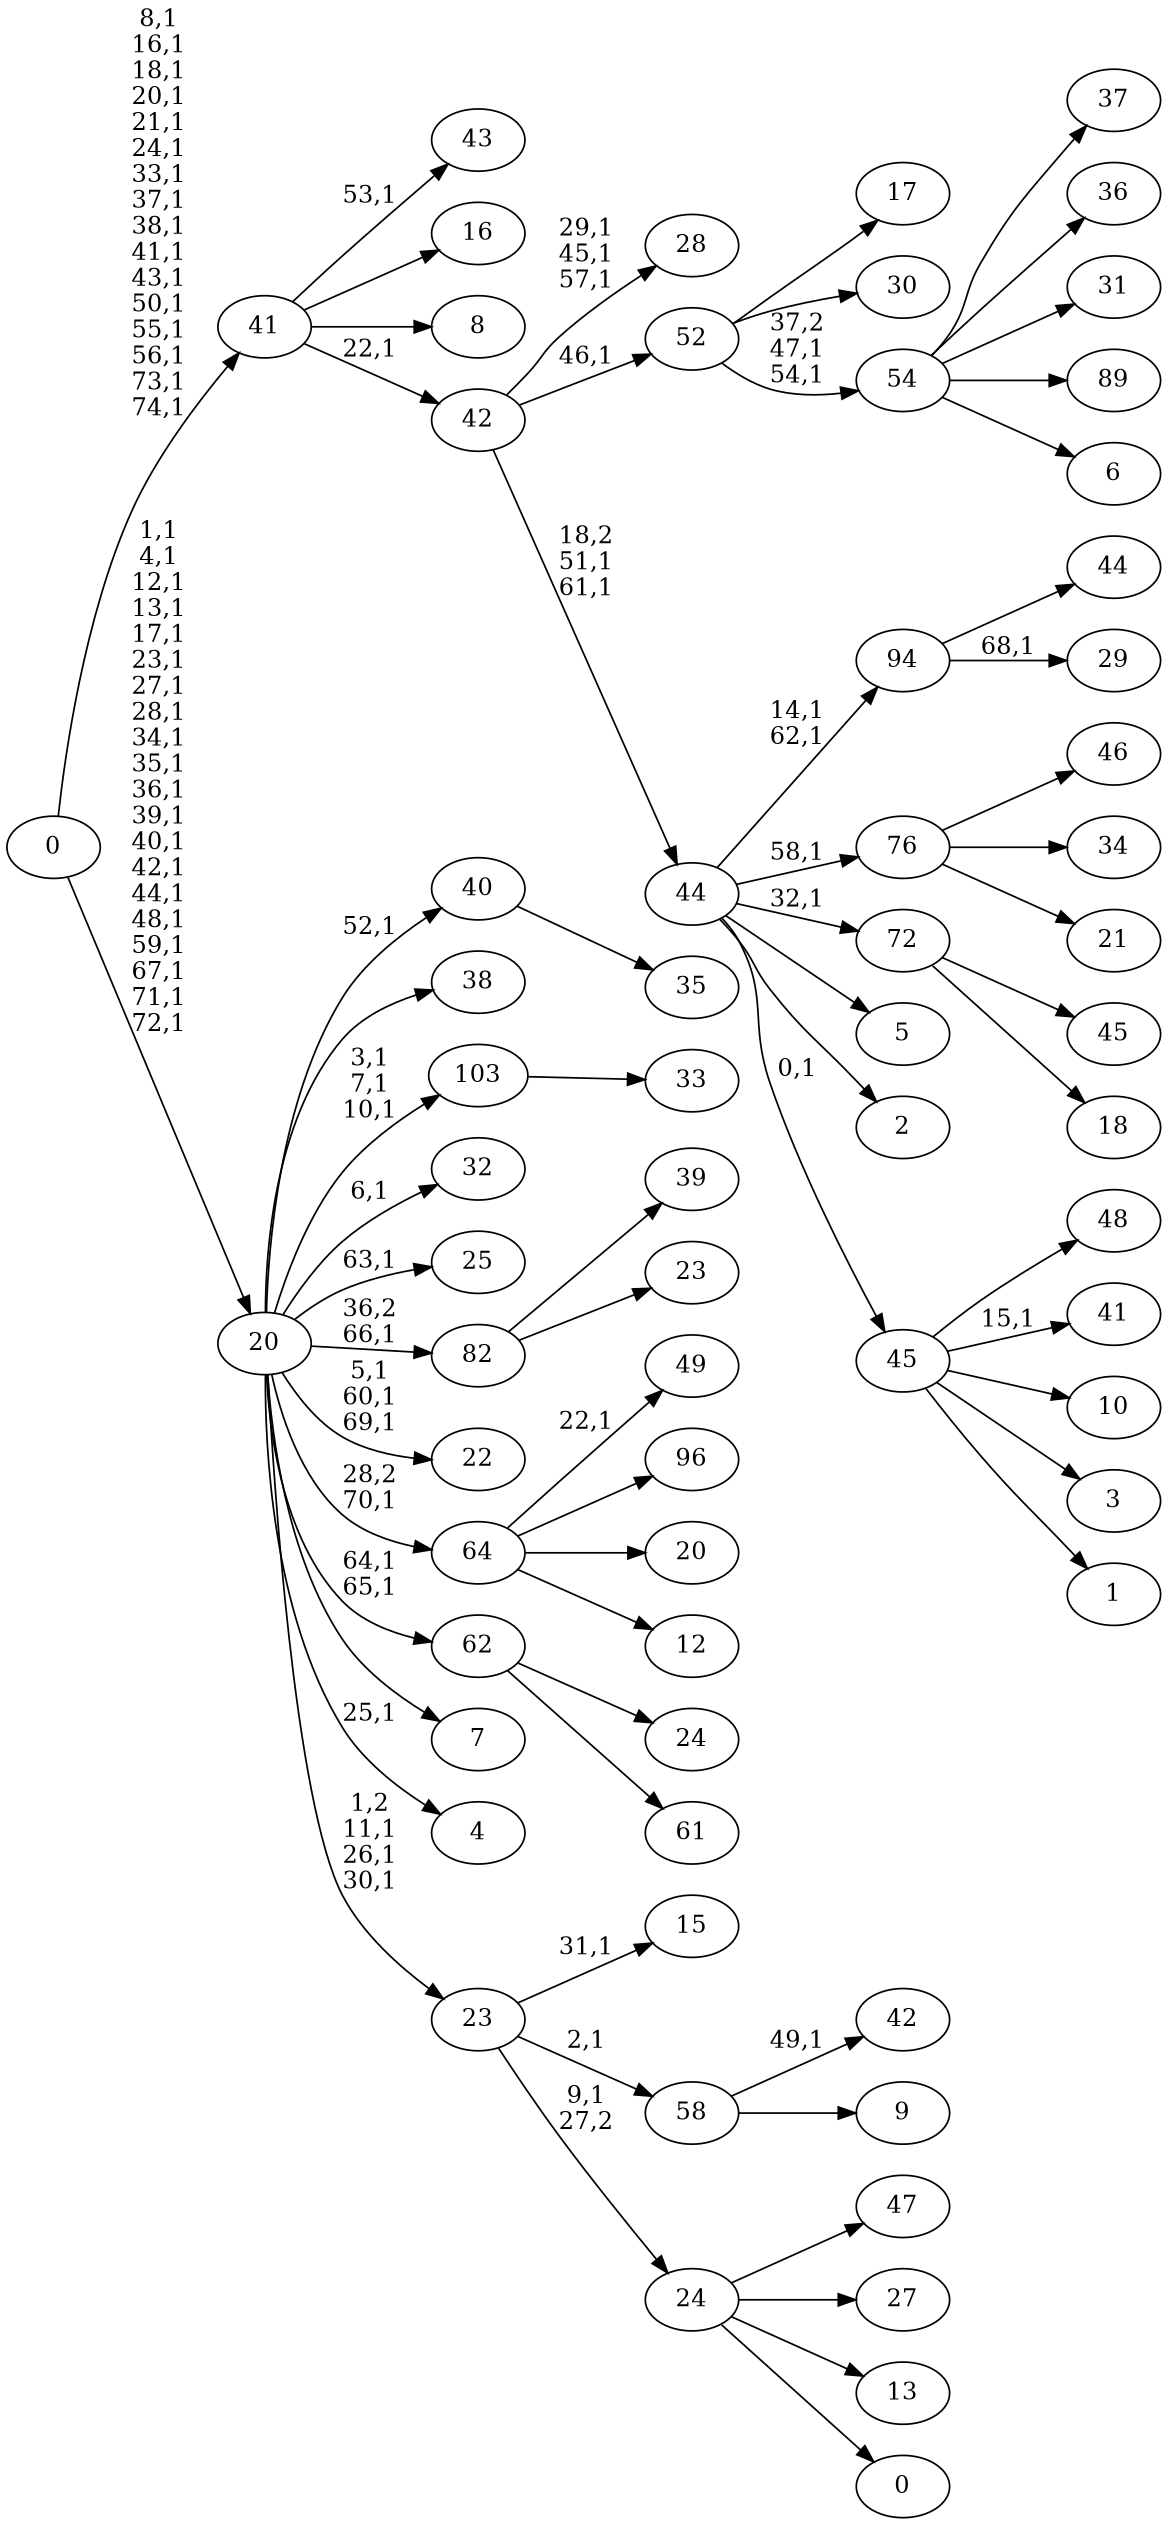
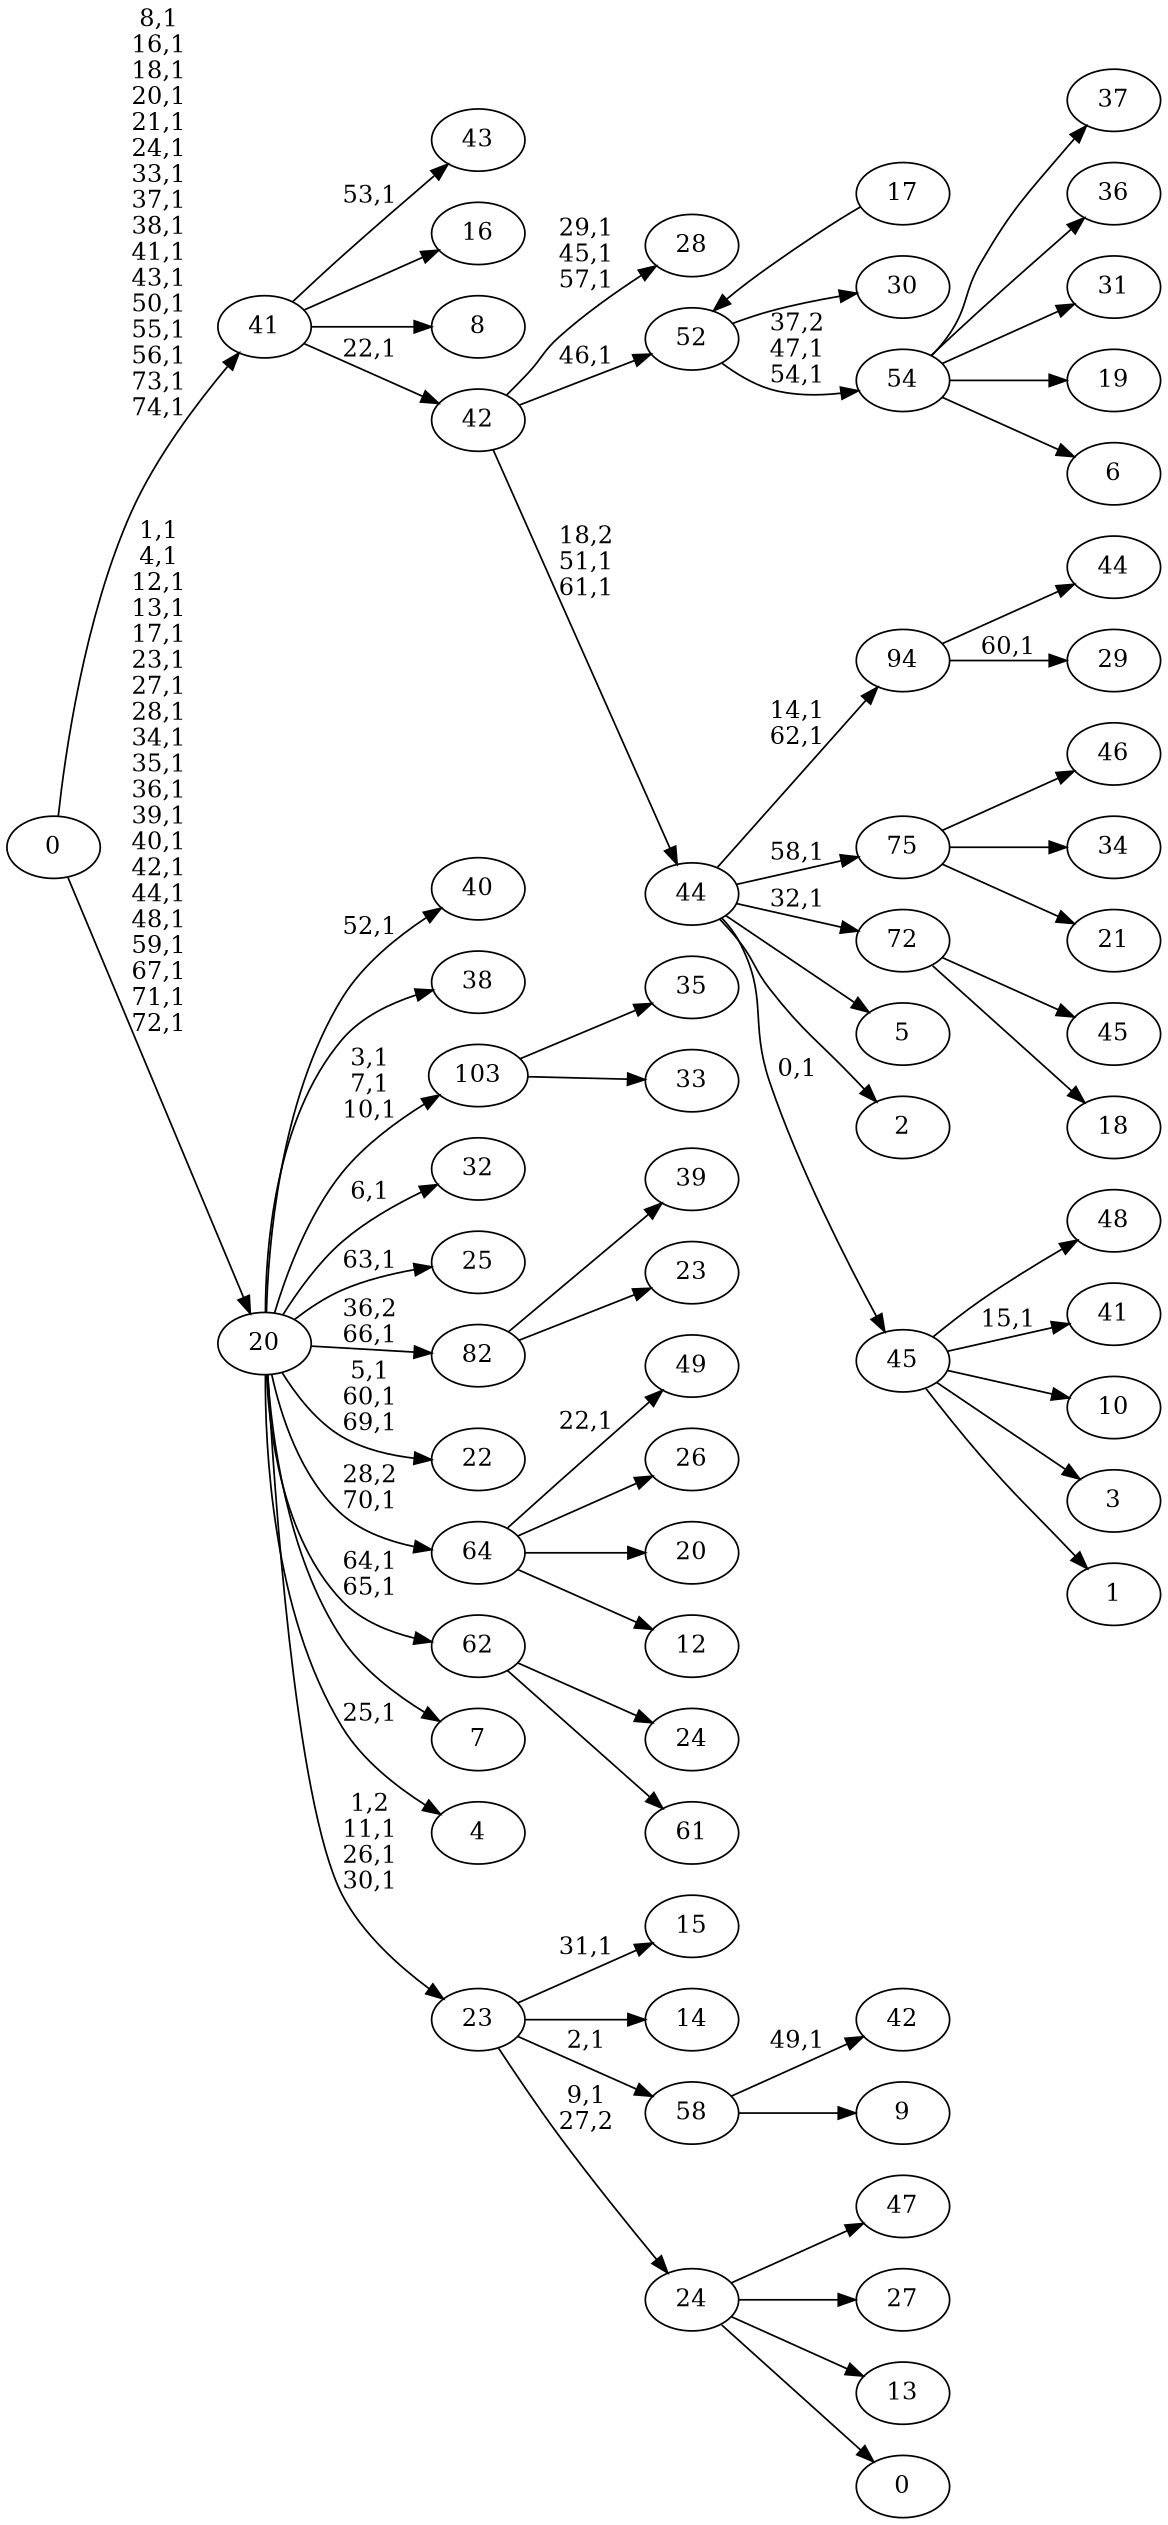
edge "52" -> "17": reversed
node "89": label "89" -> "19"
edge "94" -> "29": label "68,1" -> "60,1"
node "76": label "76" -> "75"
edge "40" -> "35": now "103" -> "35"
node "96": label "96" -> "26"
node "14": added
